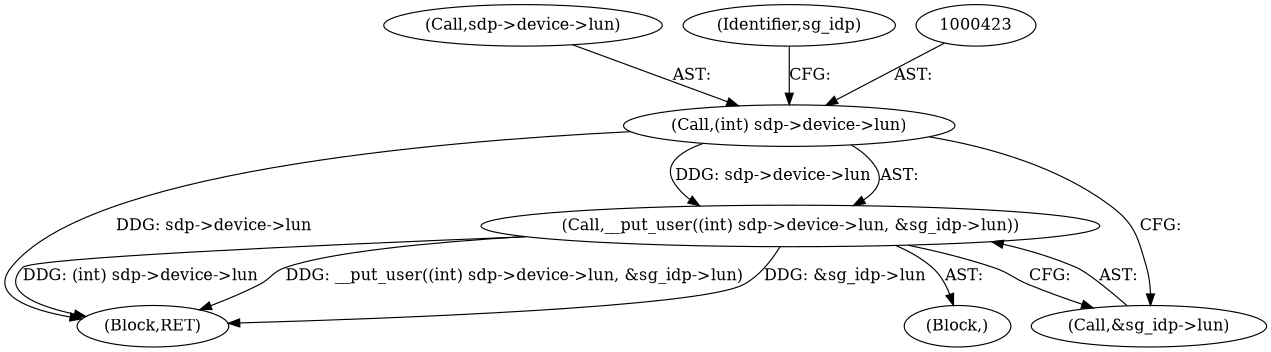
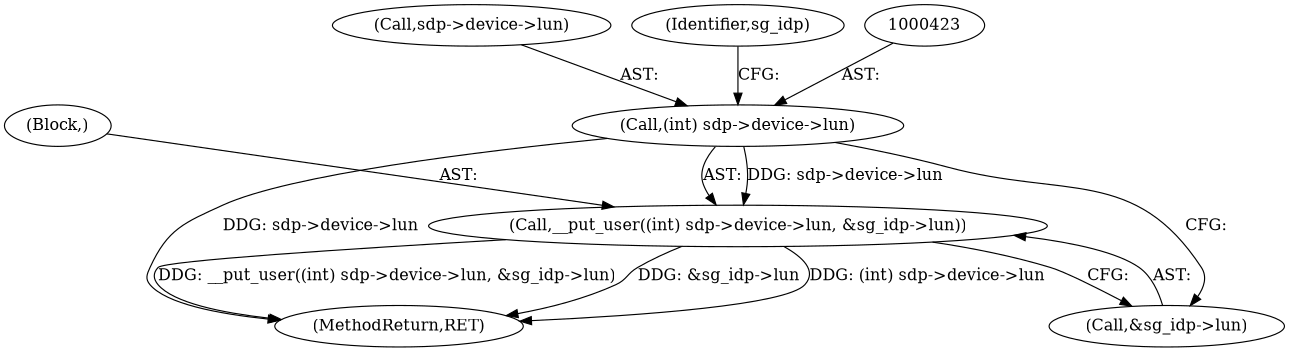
edge "(Call,__put_user((int) sdp->device->lun, &sg_idp->lun))" -> "(Block,)": reversed
node "(Block,RET)": label "(Block,RET)" -> "(MethodReturn,RET)"
